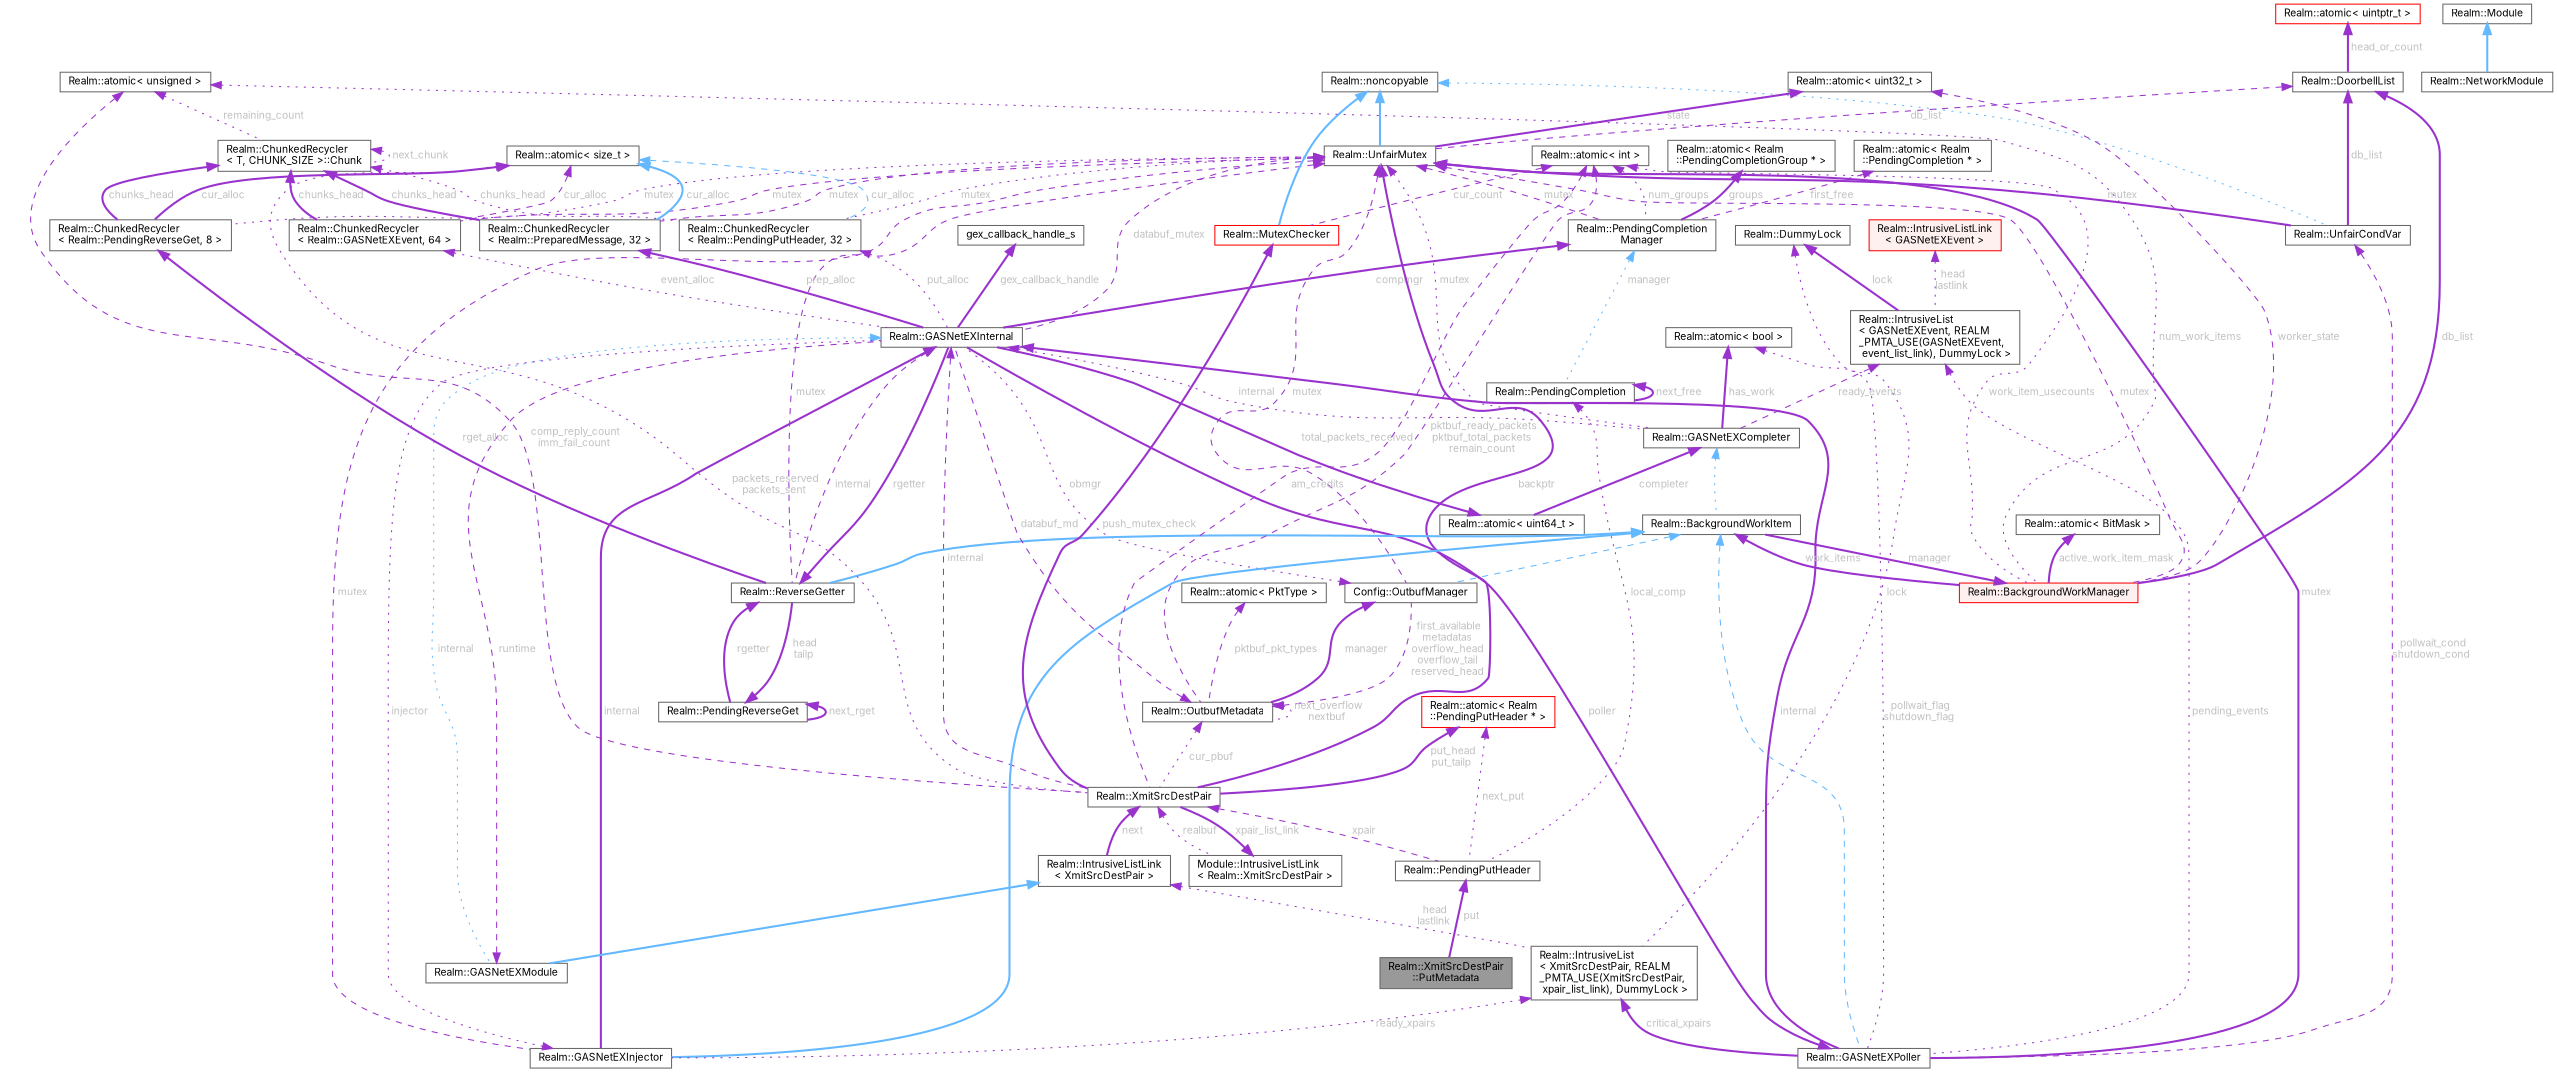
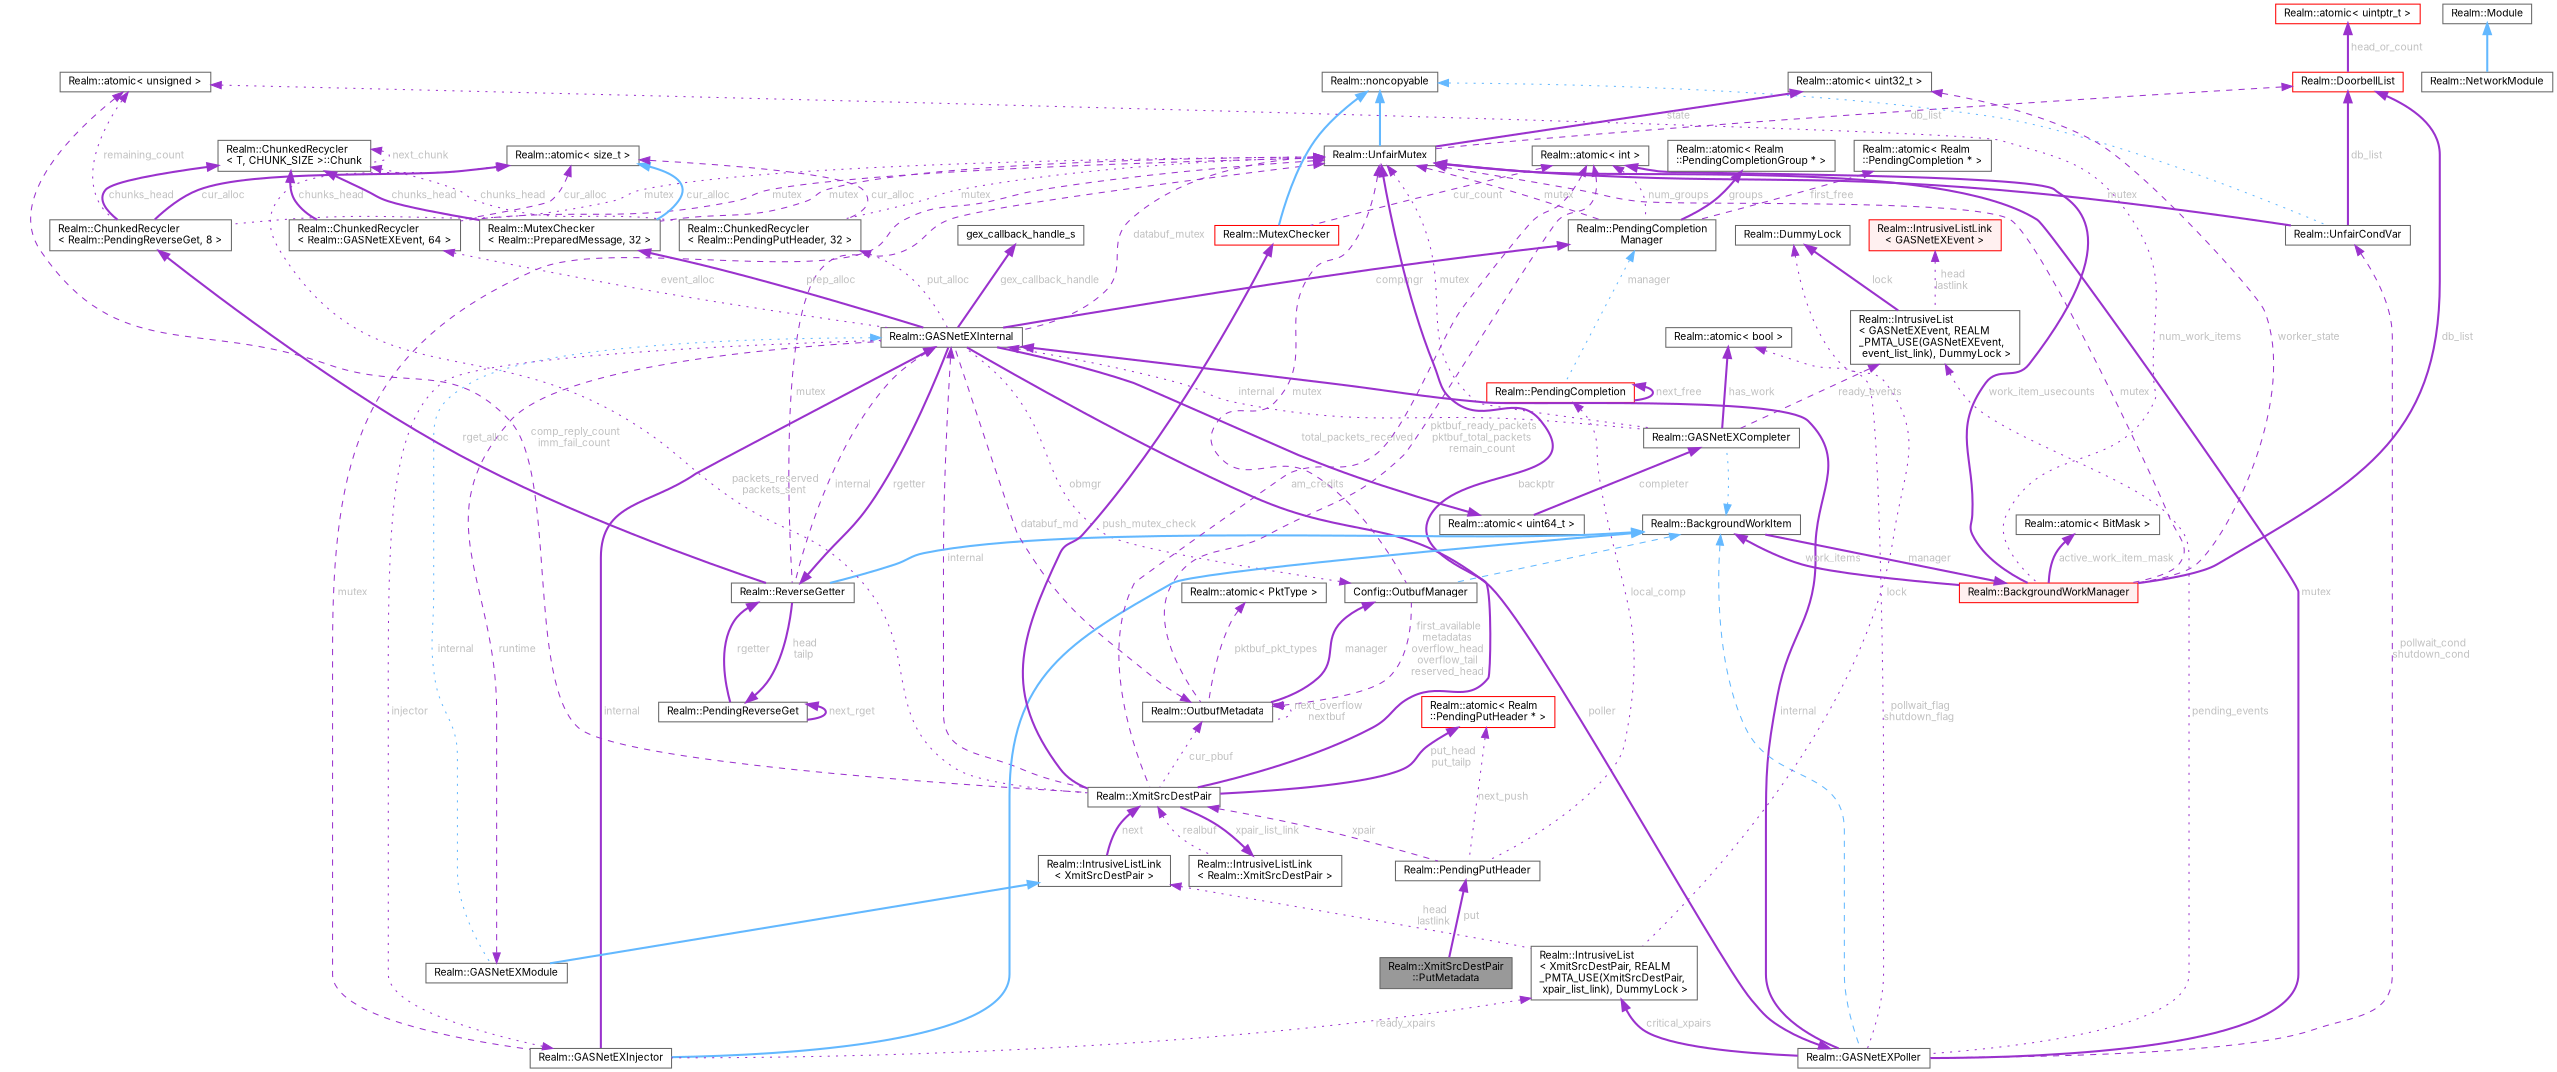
node "Realm::DoorbellList": color gray40 -> red
edge "Realm::ChunkedRecycler < T, CHUNK_SIZE >::Chunk" -> "Realm::atomic< unsigned >": now "Realm::ChunkedRecycler < Realm::PendingReverseGet, 8 >" -> "Realm::atomic< unsigned >"
edge "Realm::ChunkedRecycler < Realm::PendingPutHeader, 32 >" -> "Realm::atomic< size_t >": color steelblue1 -> darkorchid3
edge "Realm::BackgroundWorkManager" -> "Realm::atomic< int >": style dotted -> bold
node "Realm::ChunkedRecycler < Realm::PreparedMessage, 32 >": label "Realm::ChunkedRecycler < Realm::PreparedMessage, 32 >" -> "Realm::MutexChecker < Realm::PreparedMessage, 32 >"
node "Realm::PendingCompletion": color gray40 -> red
edge "Realm::BackgroundWorkItem" -> "Realm::GASNetEXCompleter": reversed
edge "Realm::PendingPutHeader" -> "Realm::atomic< Realm ::PendingPutHeader * >": label " next_put" -> " next_push"
node "Module::IntrusiveListLink < Realm::XmitSrcDestPair >": label "Module::IntrusiveListLink < Realm::XmitSrcDestPair >" -> "Realm::IntrusiveListLink < Realm::XmitSrcDestPair >"
